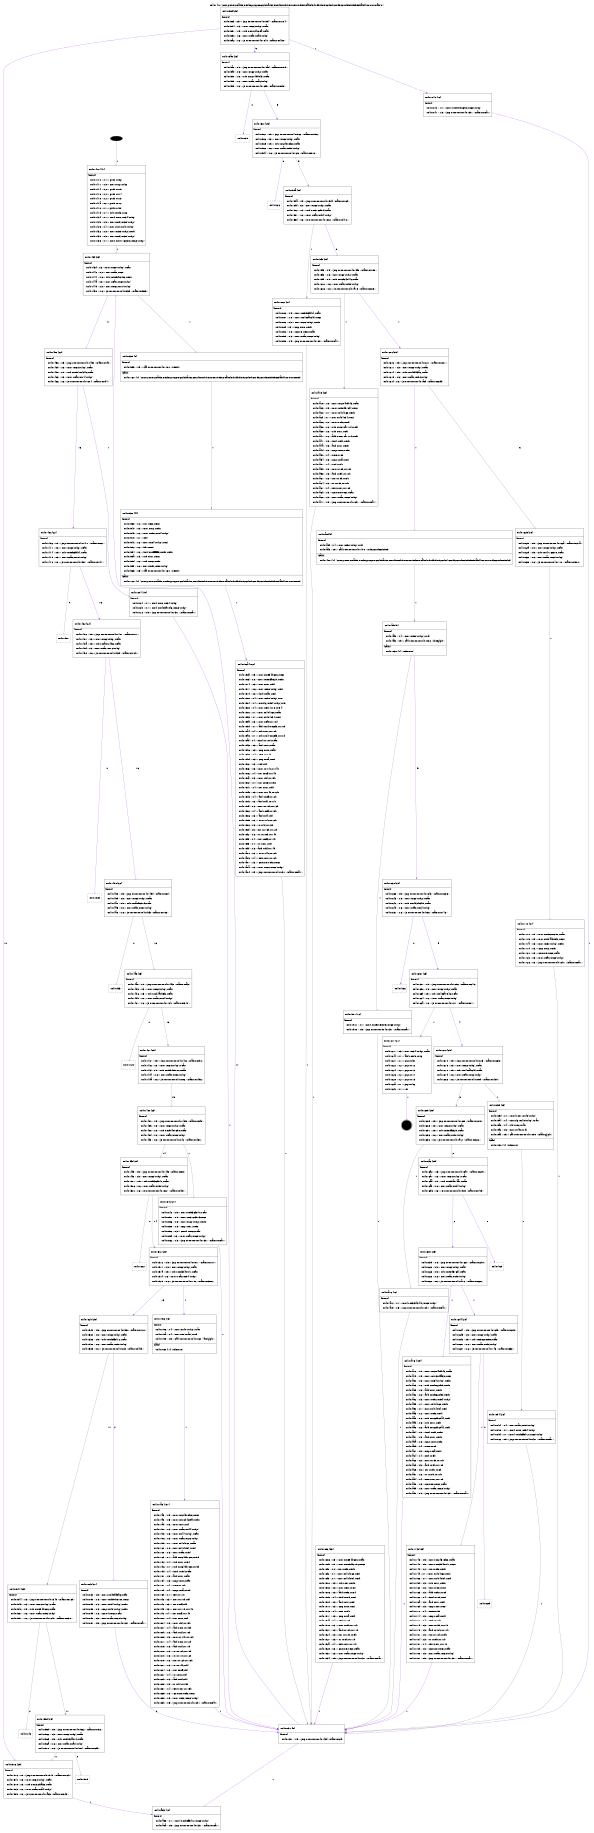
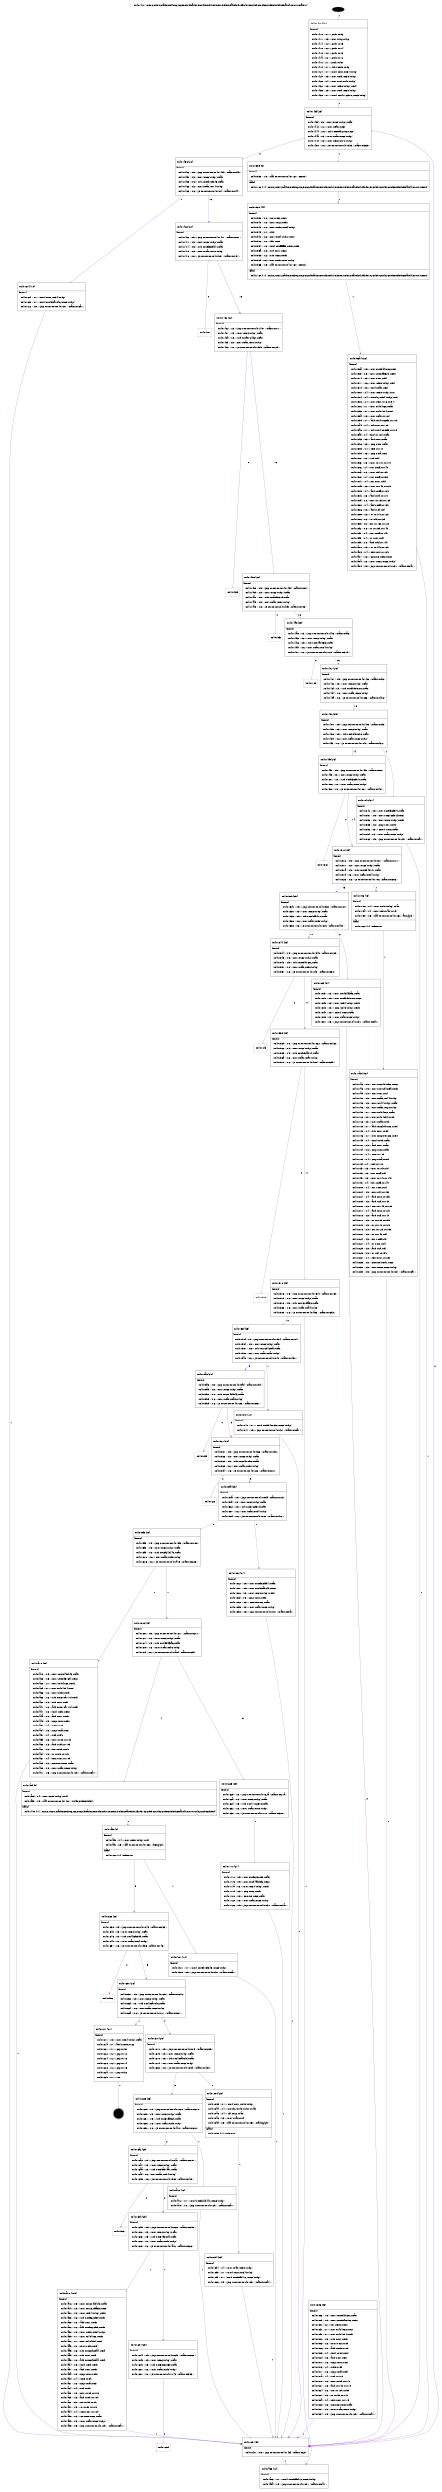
edge "0x40158f [25]" -> "0x401576 [25]": reversed
node "0x401743 [83]": removed
